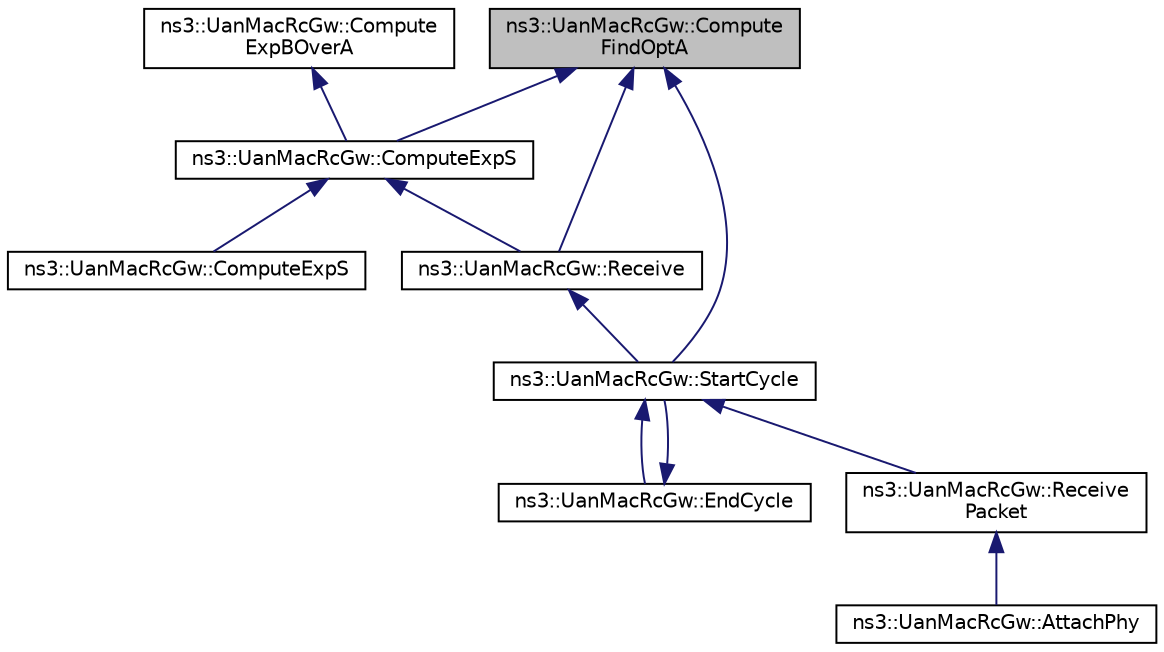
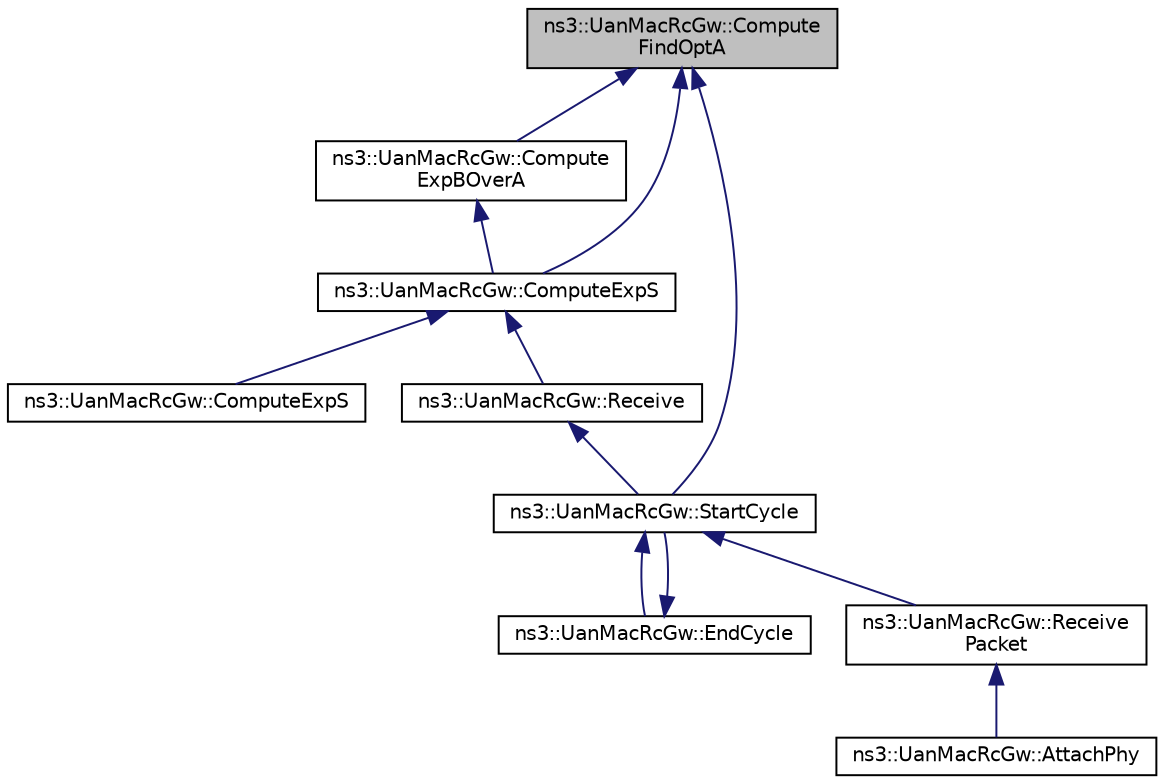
edge "ns3::UanMacRcGw::Receive" -> "ns3::UanMacRcGw::Compute FindOptA": now "ns3::UanMacRcGw::Compute ExpBOverA" -> "ns3::UanMacRcGw::Compute FindOptA"
